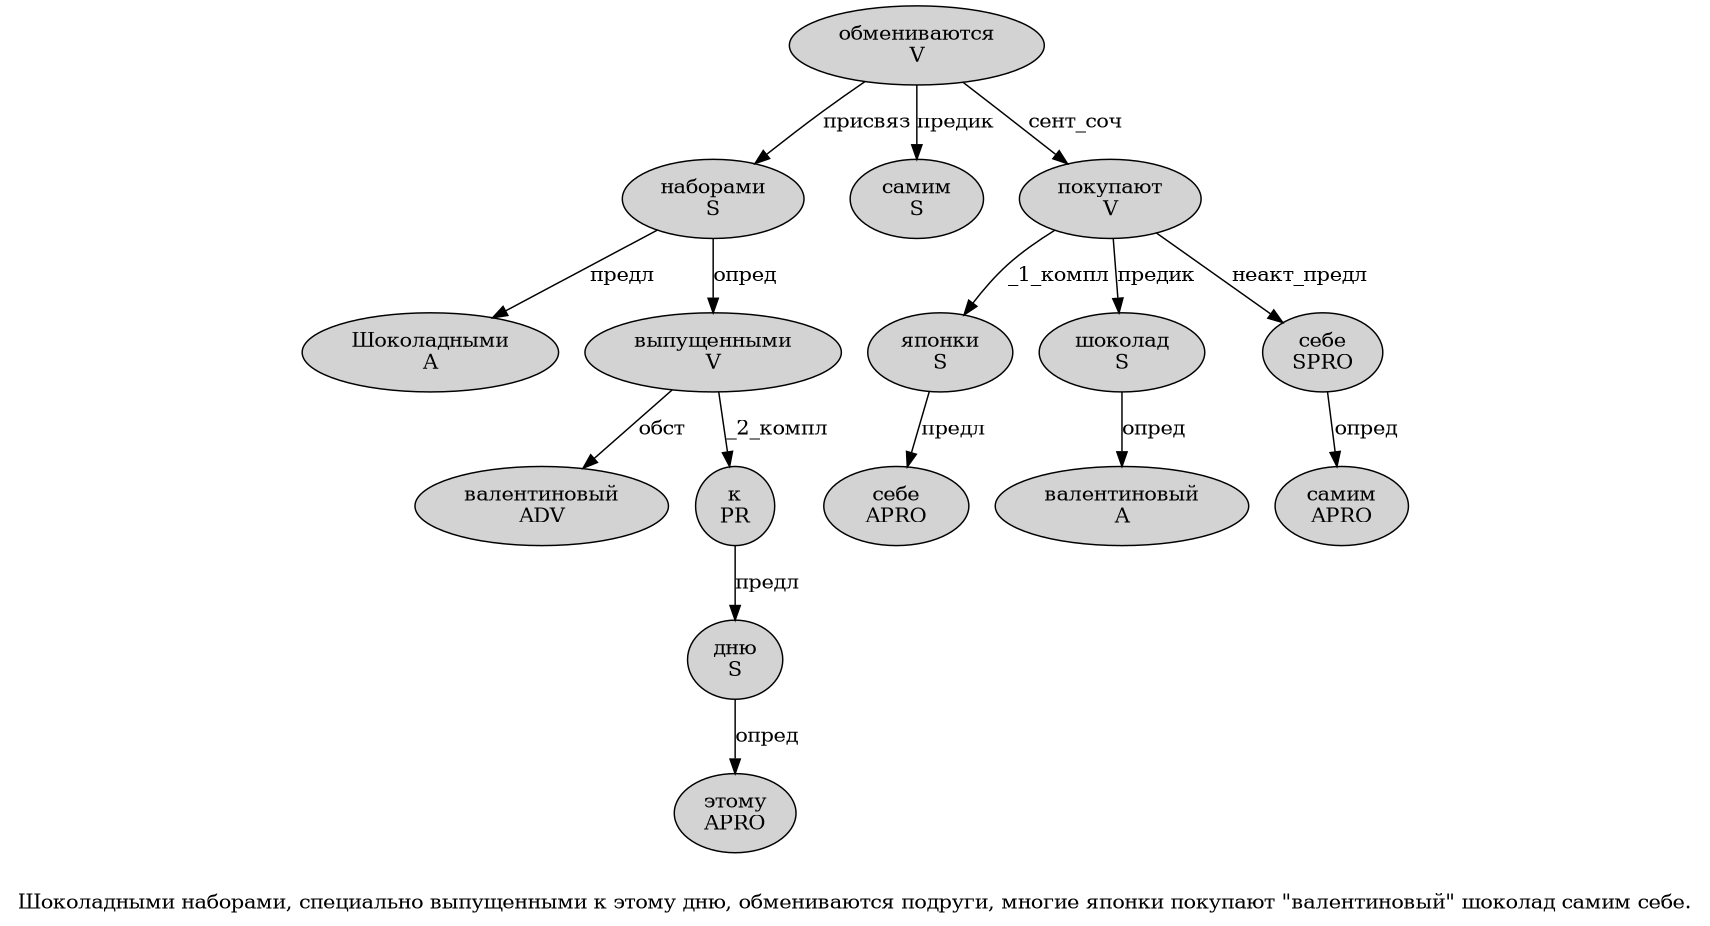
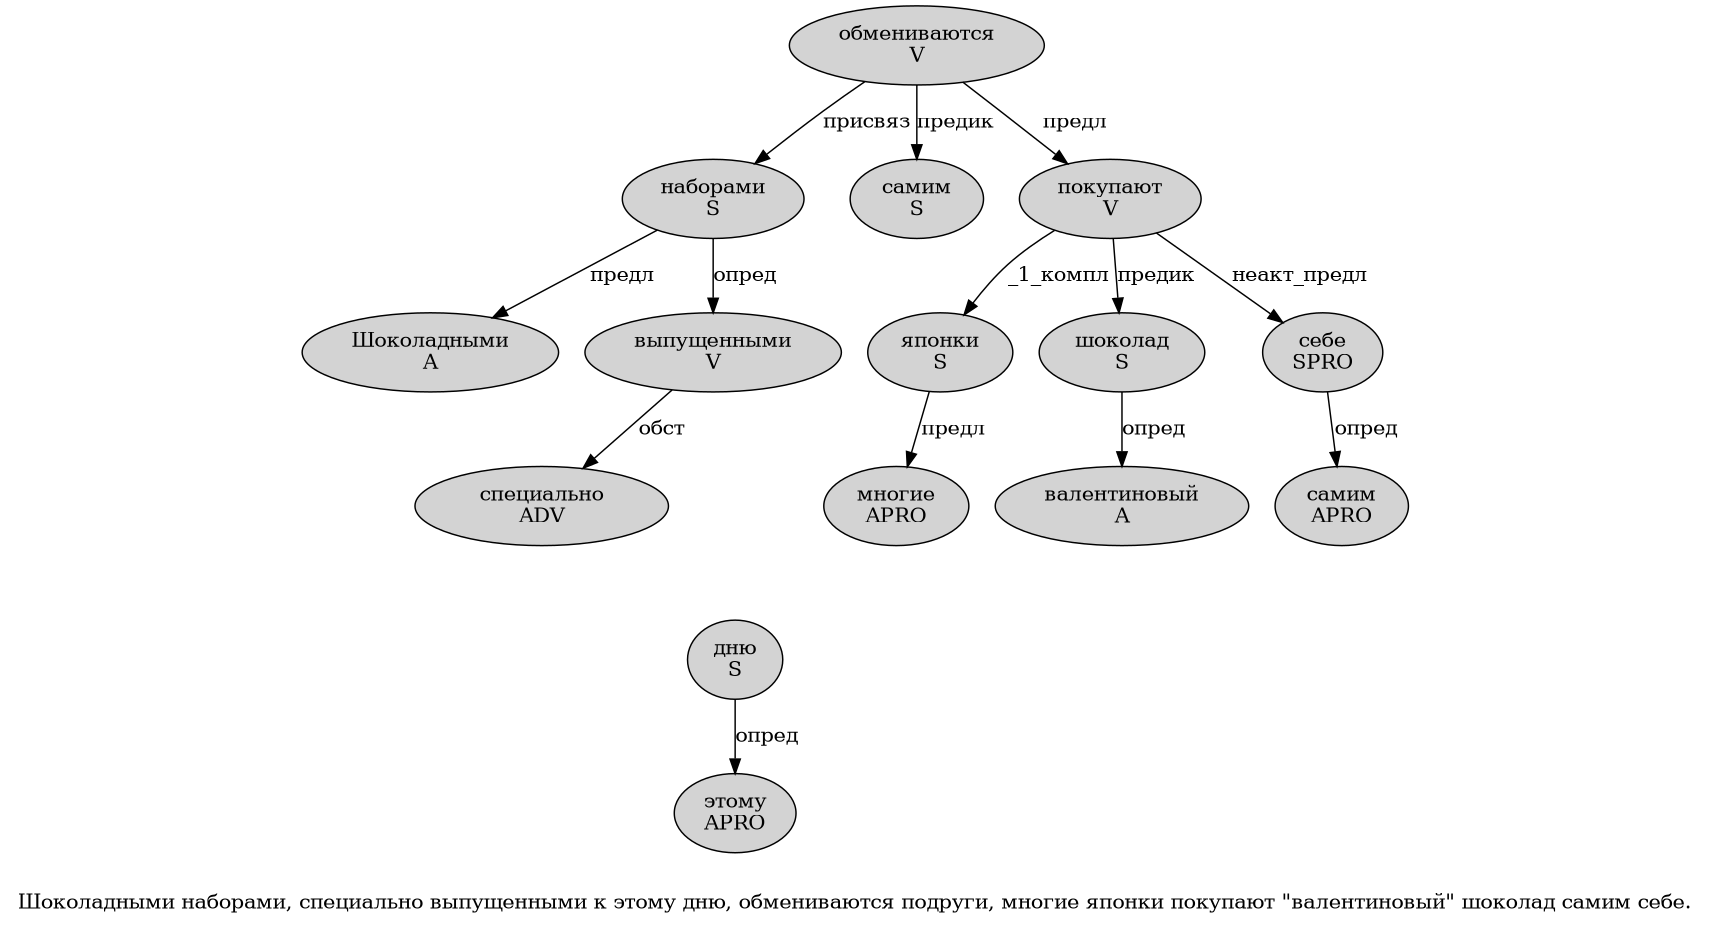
edge "обмениваются V" -> "покупают V": label "сент_соч" -> "предл"
node "валентиновый ADV": label "валентиновый ADV" -> "специально ADV"
node "к PR": removed
node "себе APRO": label "себе APRO" -> "многие APRO"
